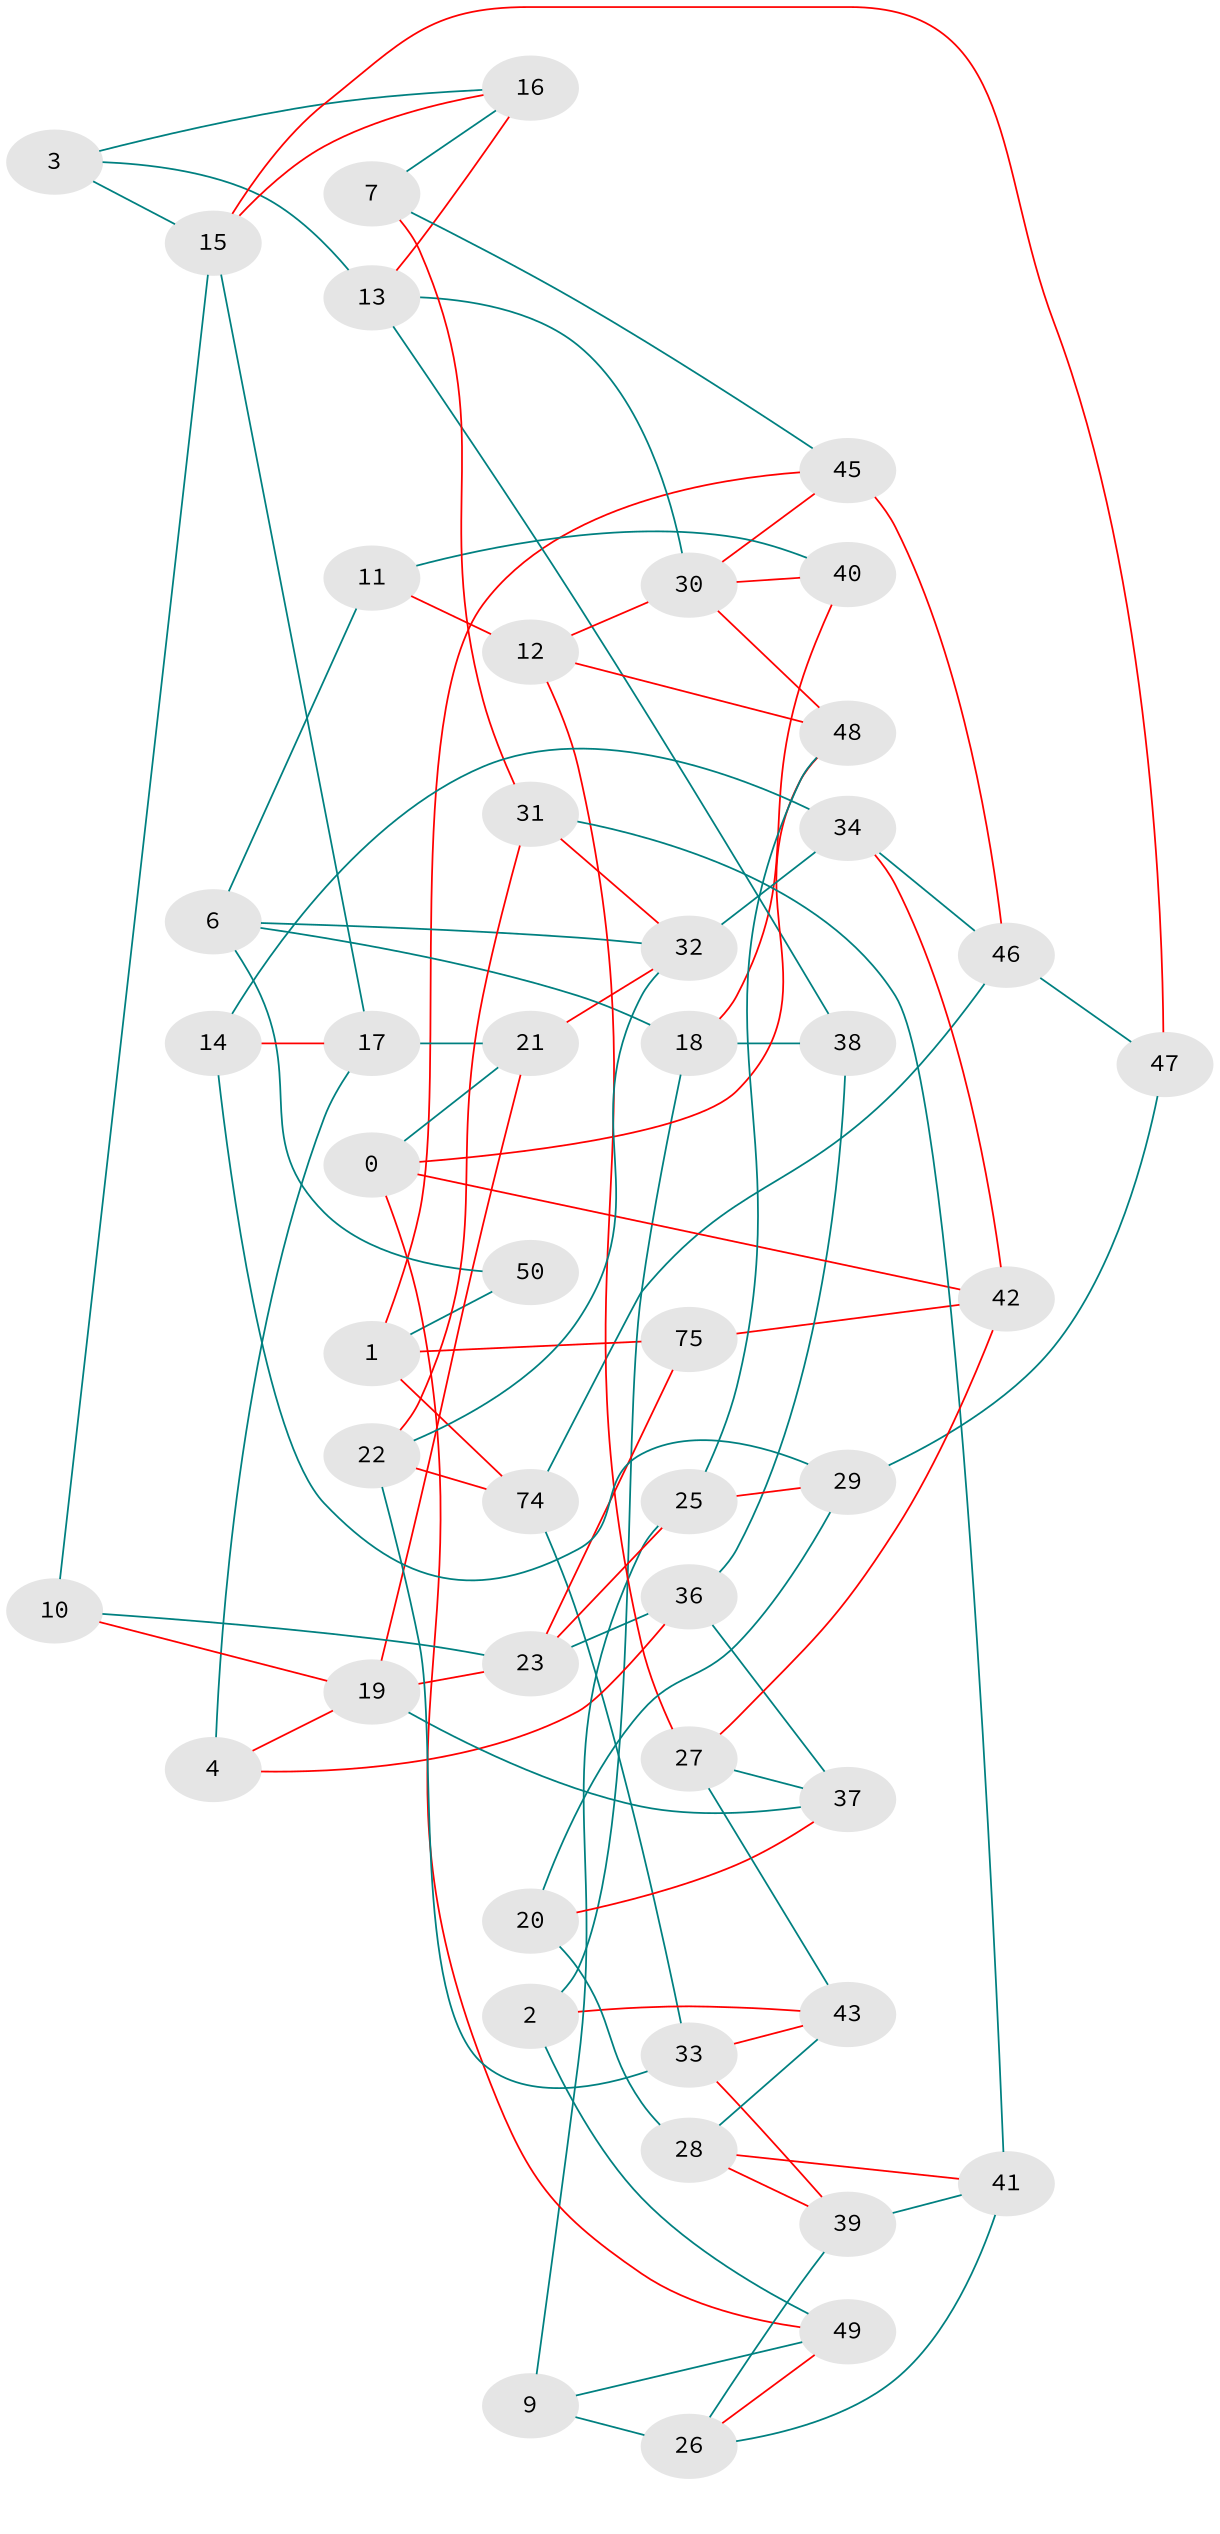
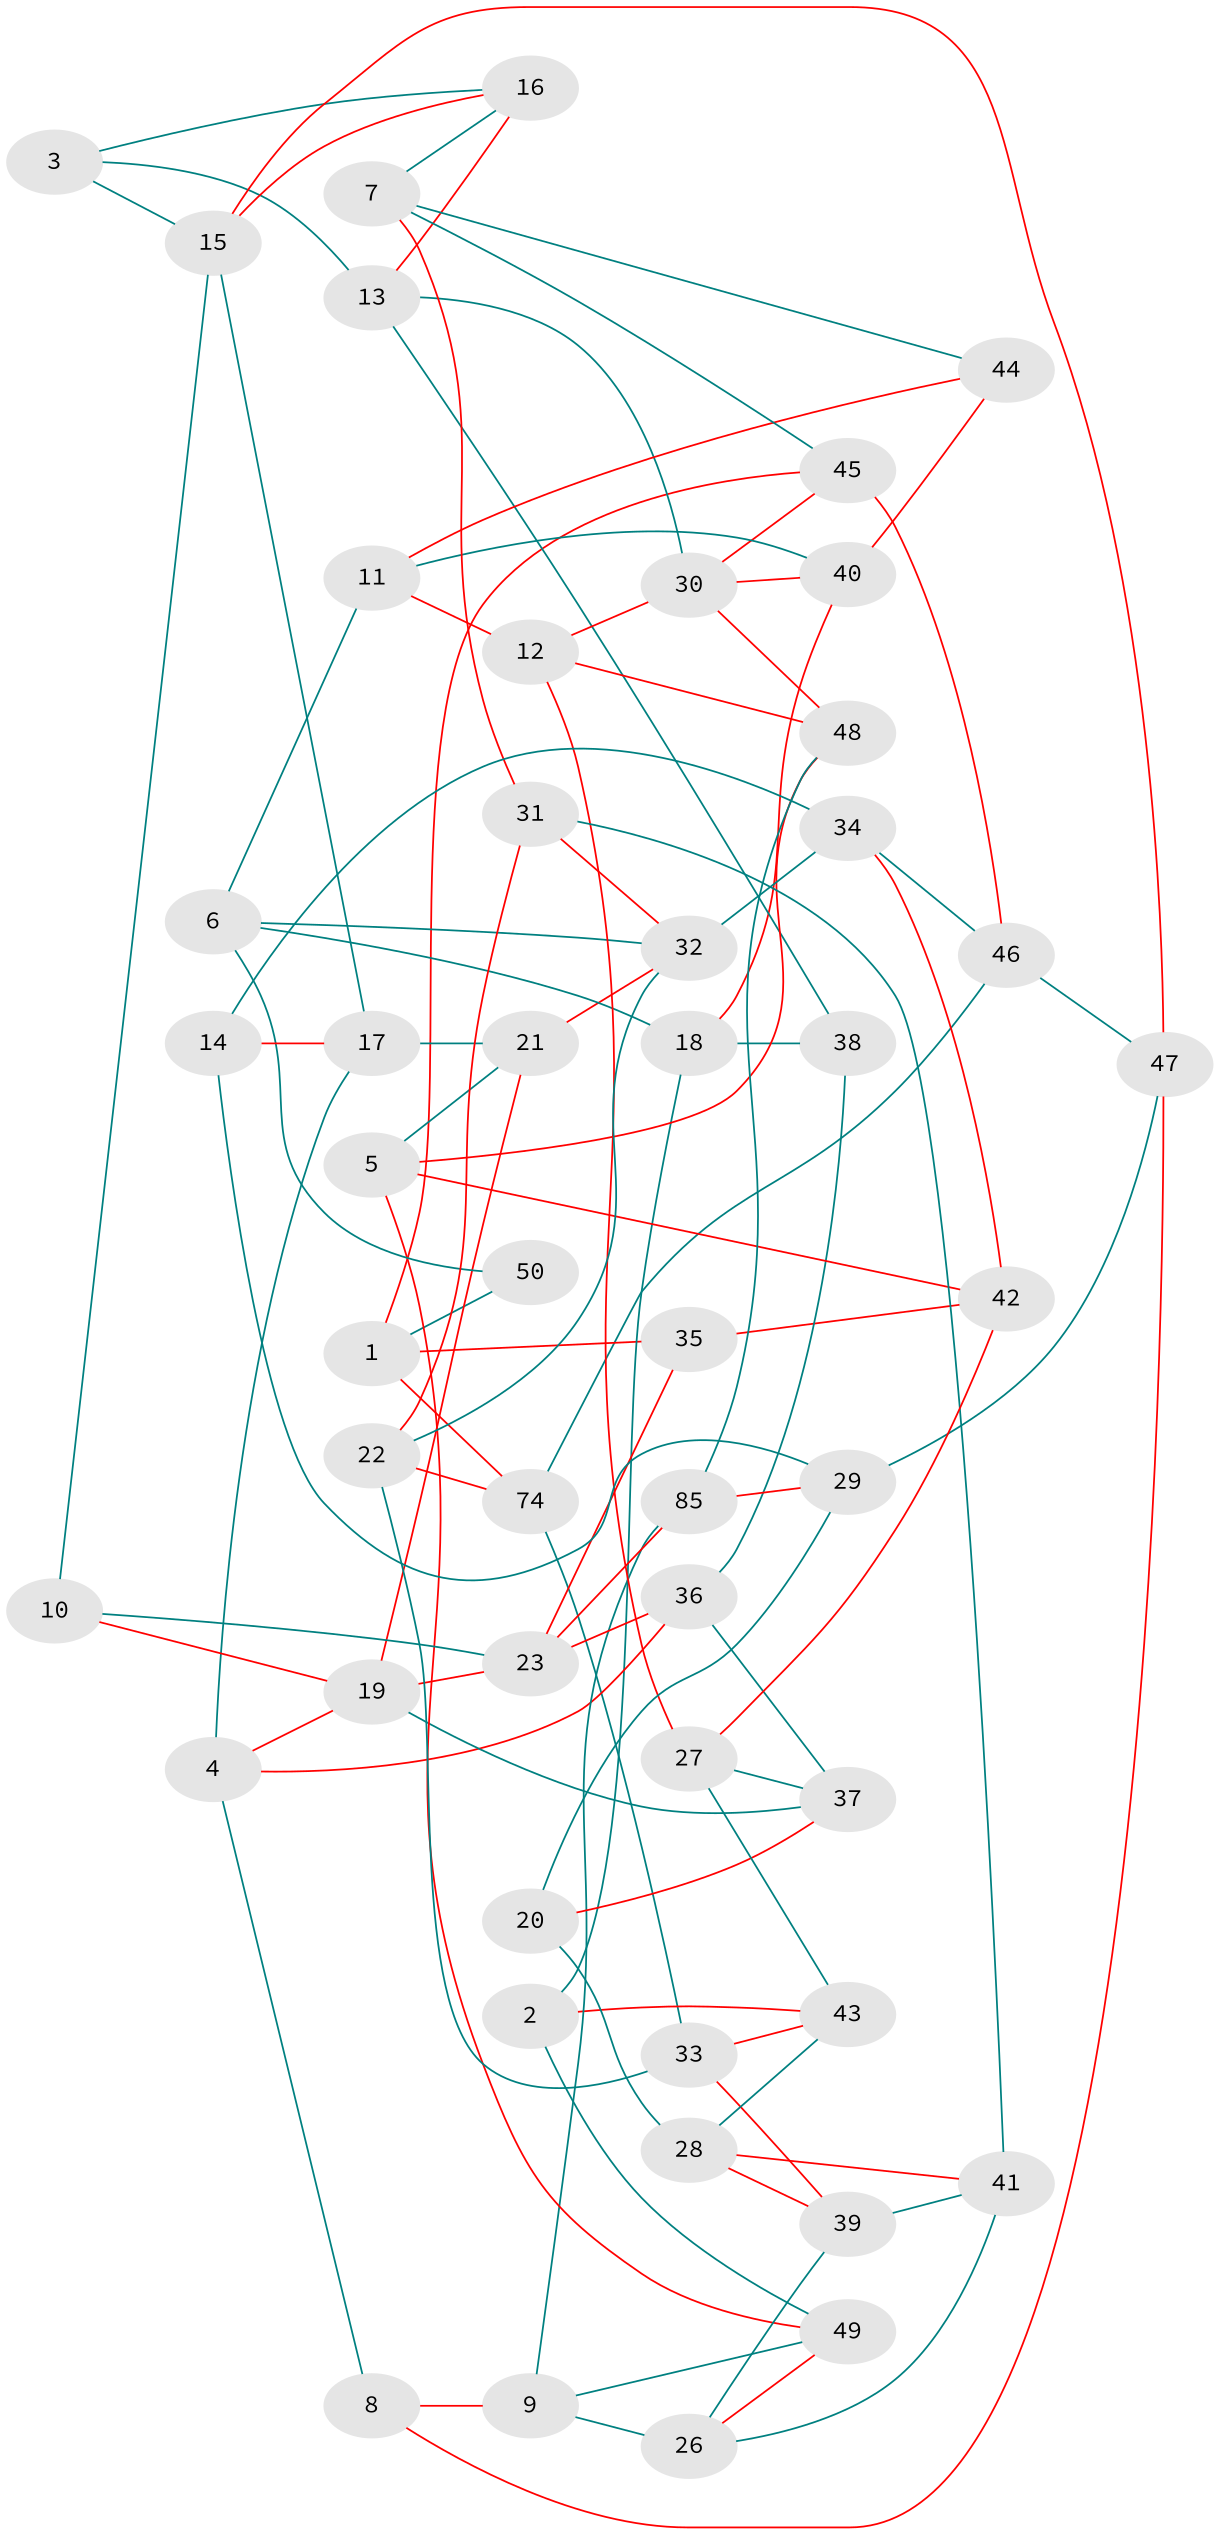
node "44": added
node "0": label "0" -> "5"
node "75": label "75" -> "35"
node "25": label "25" -> "85"
edge "36" -- "23": color teal -> red
node "8": added
